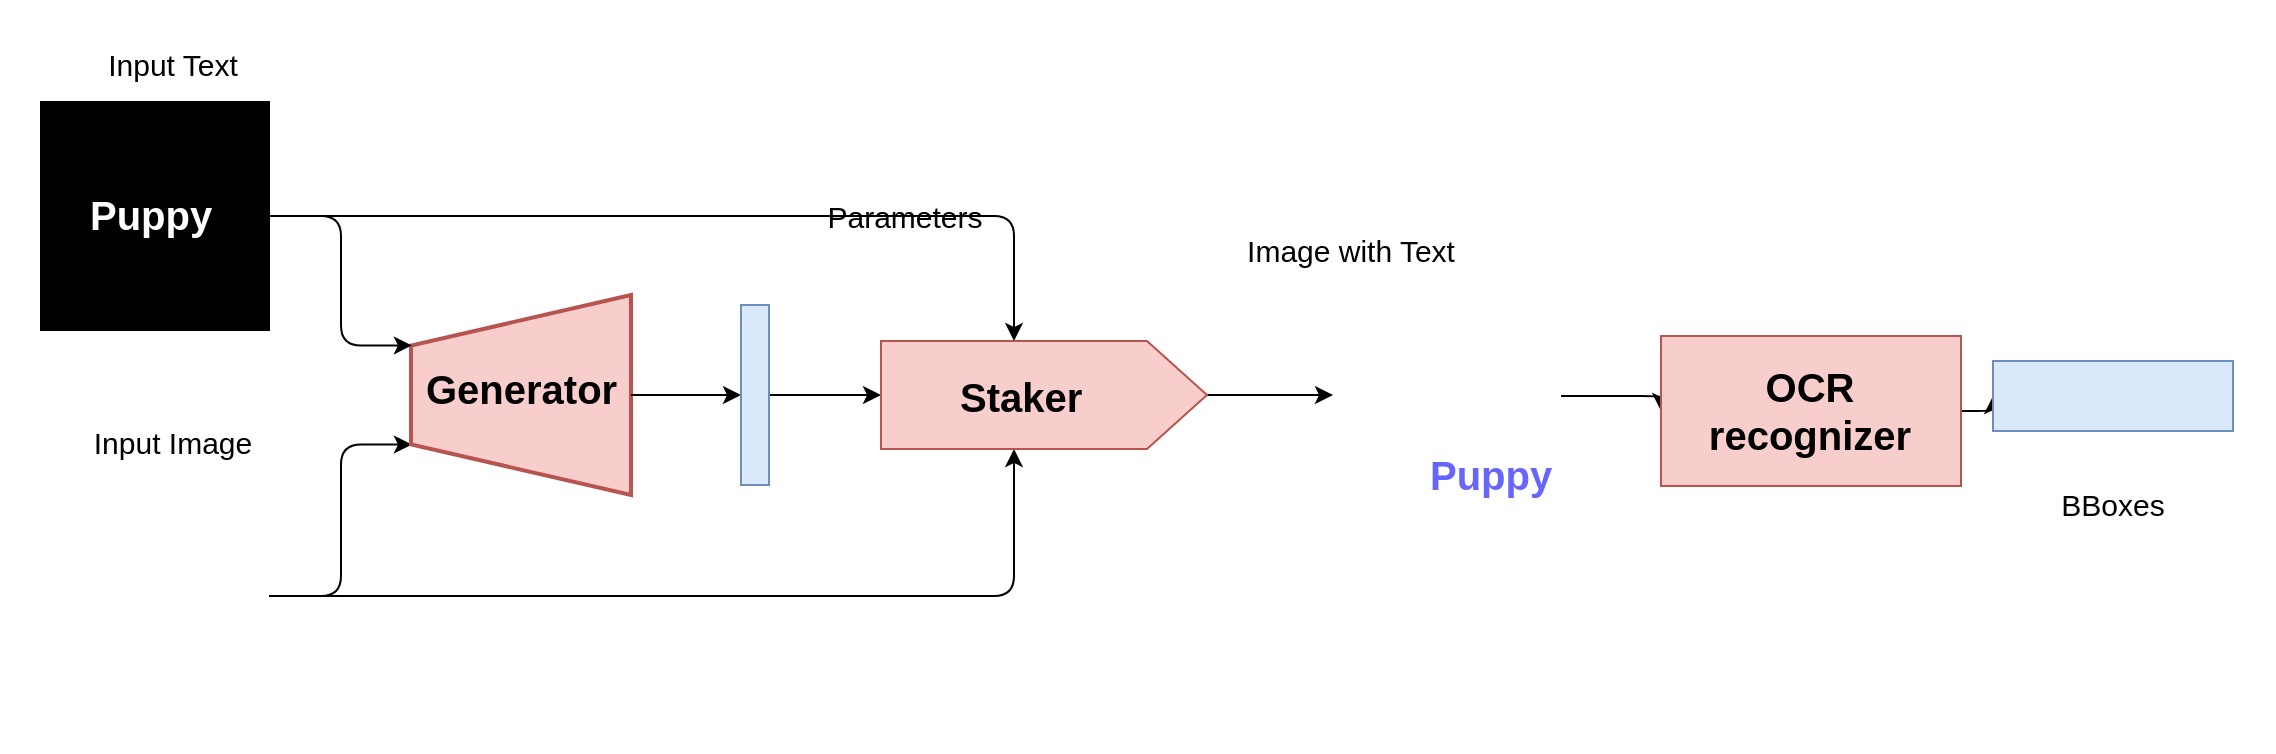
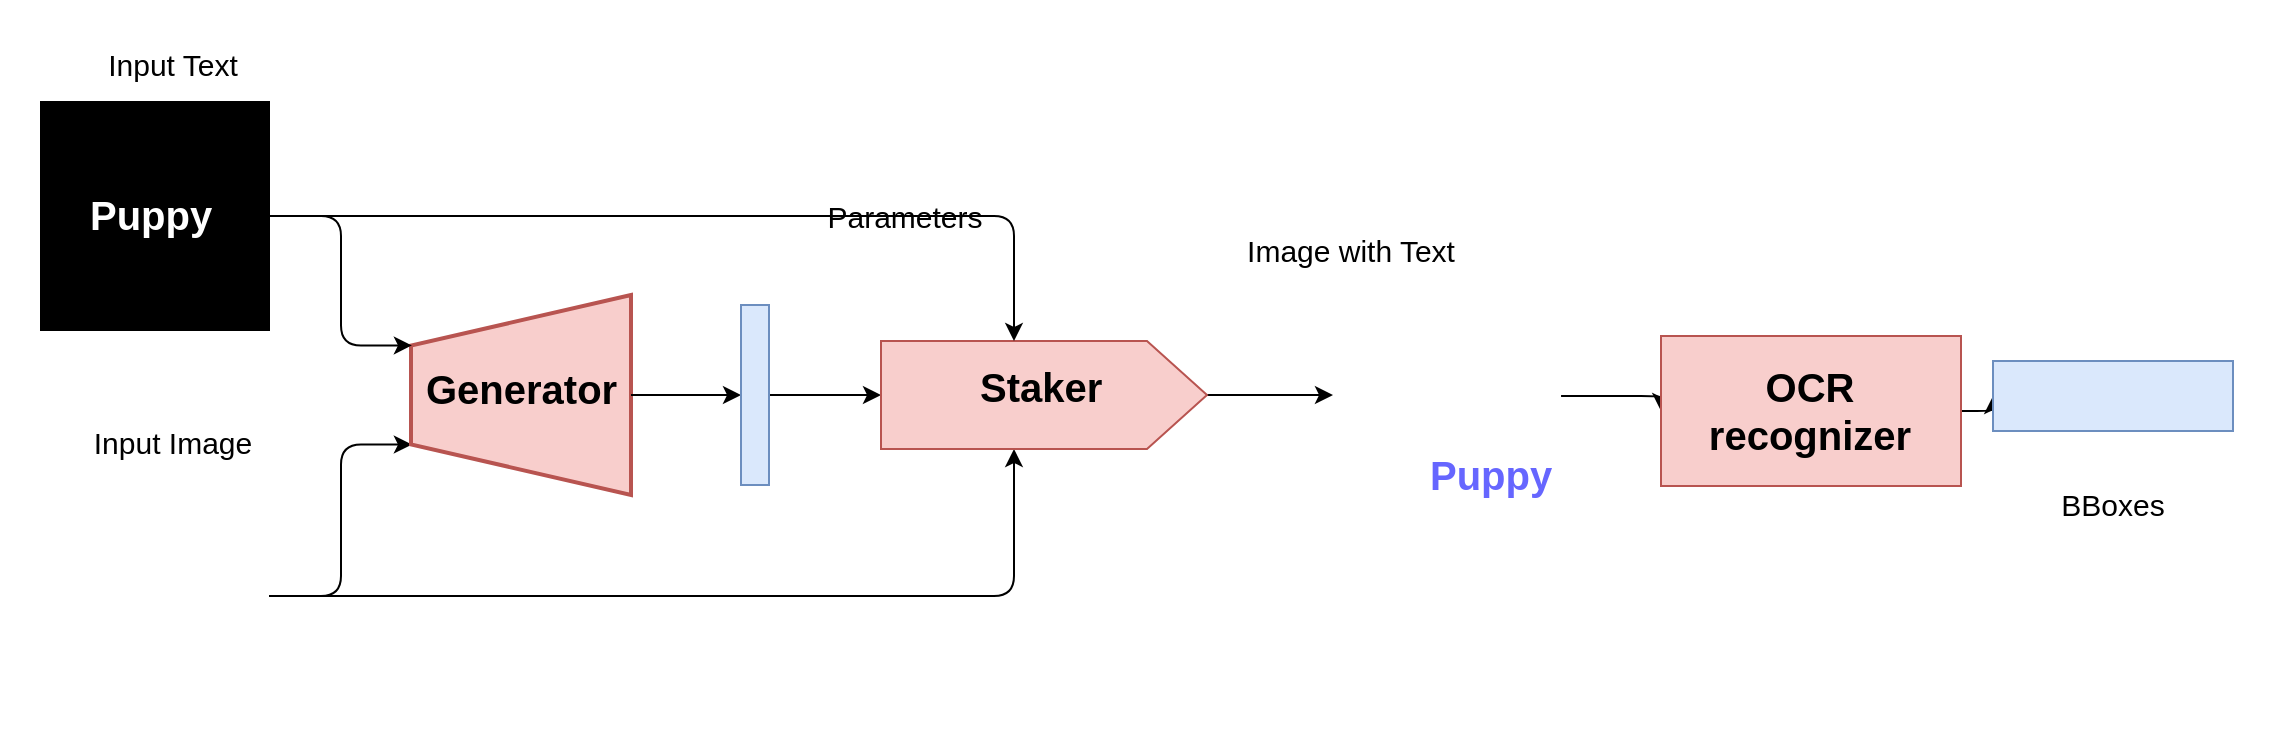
node "Staker": moved (1037, 389) -> (1057, 379)
